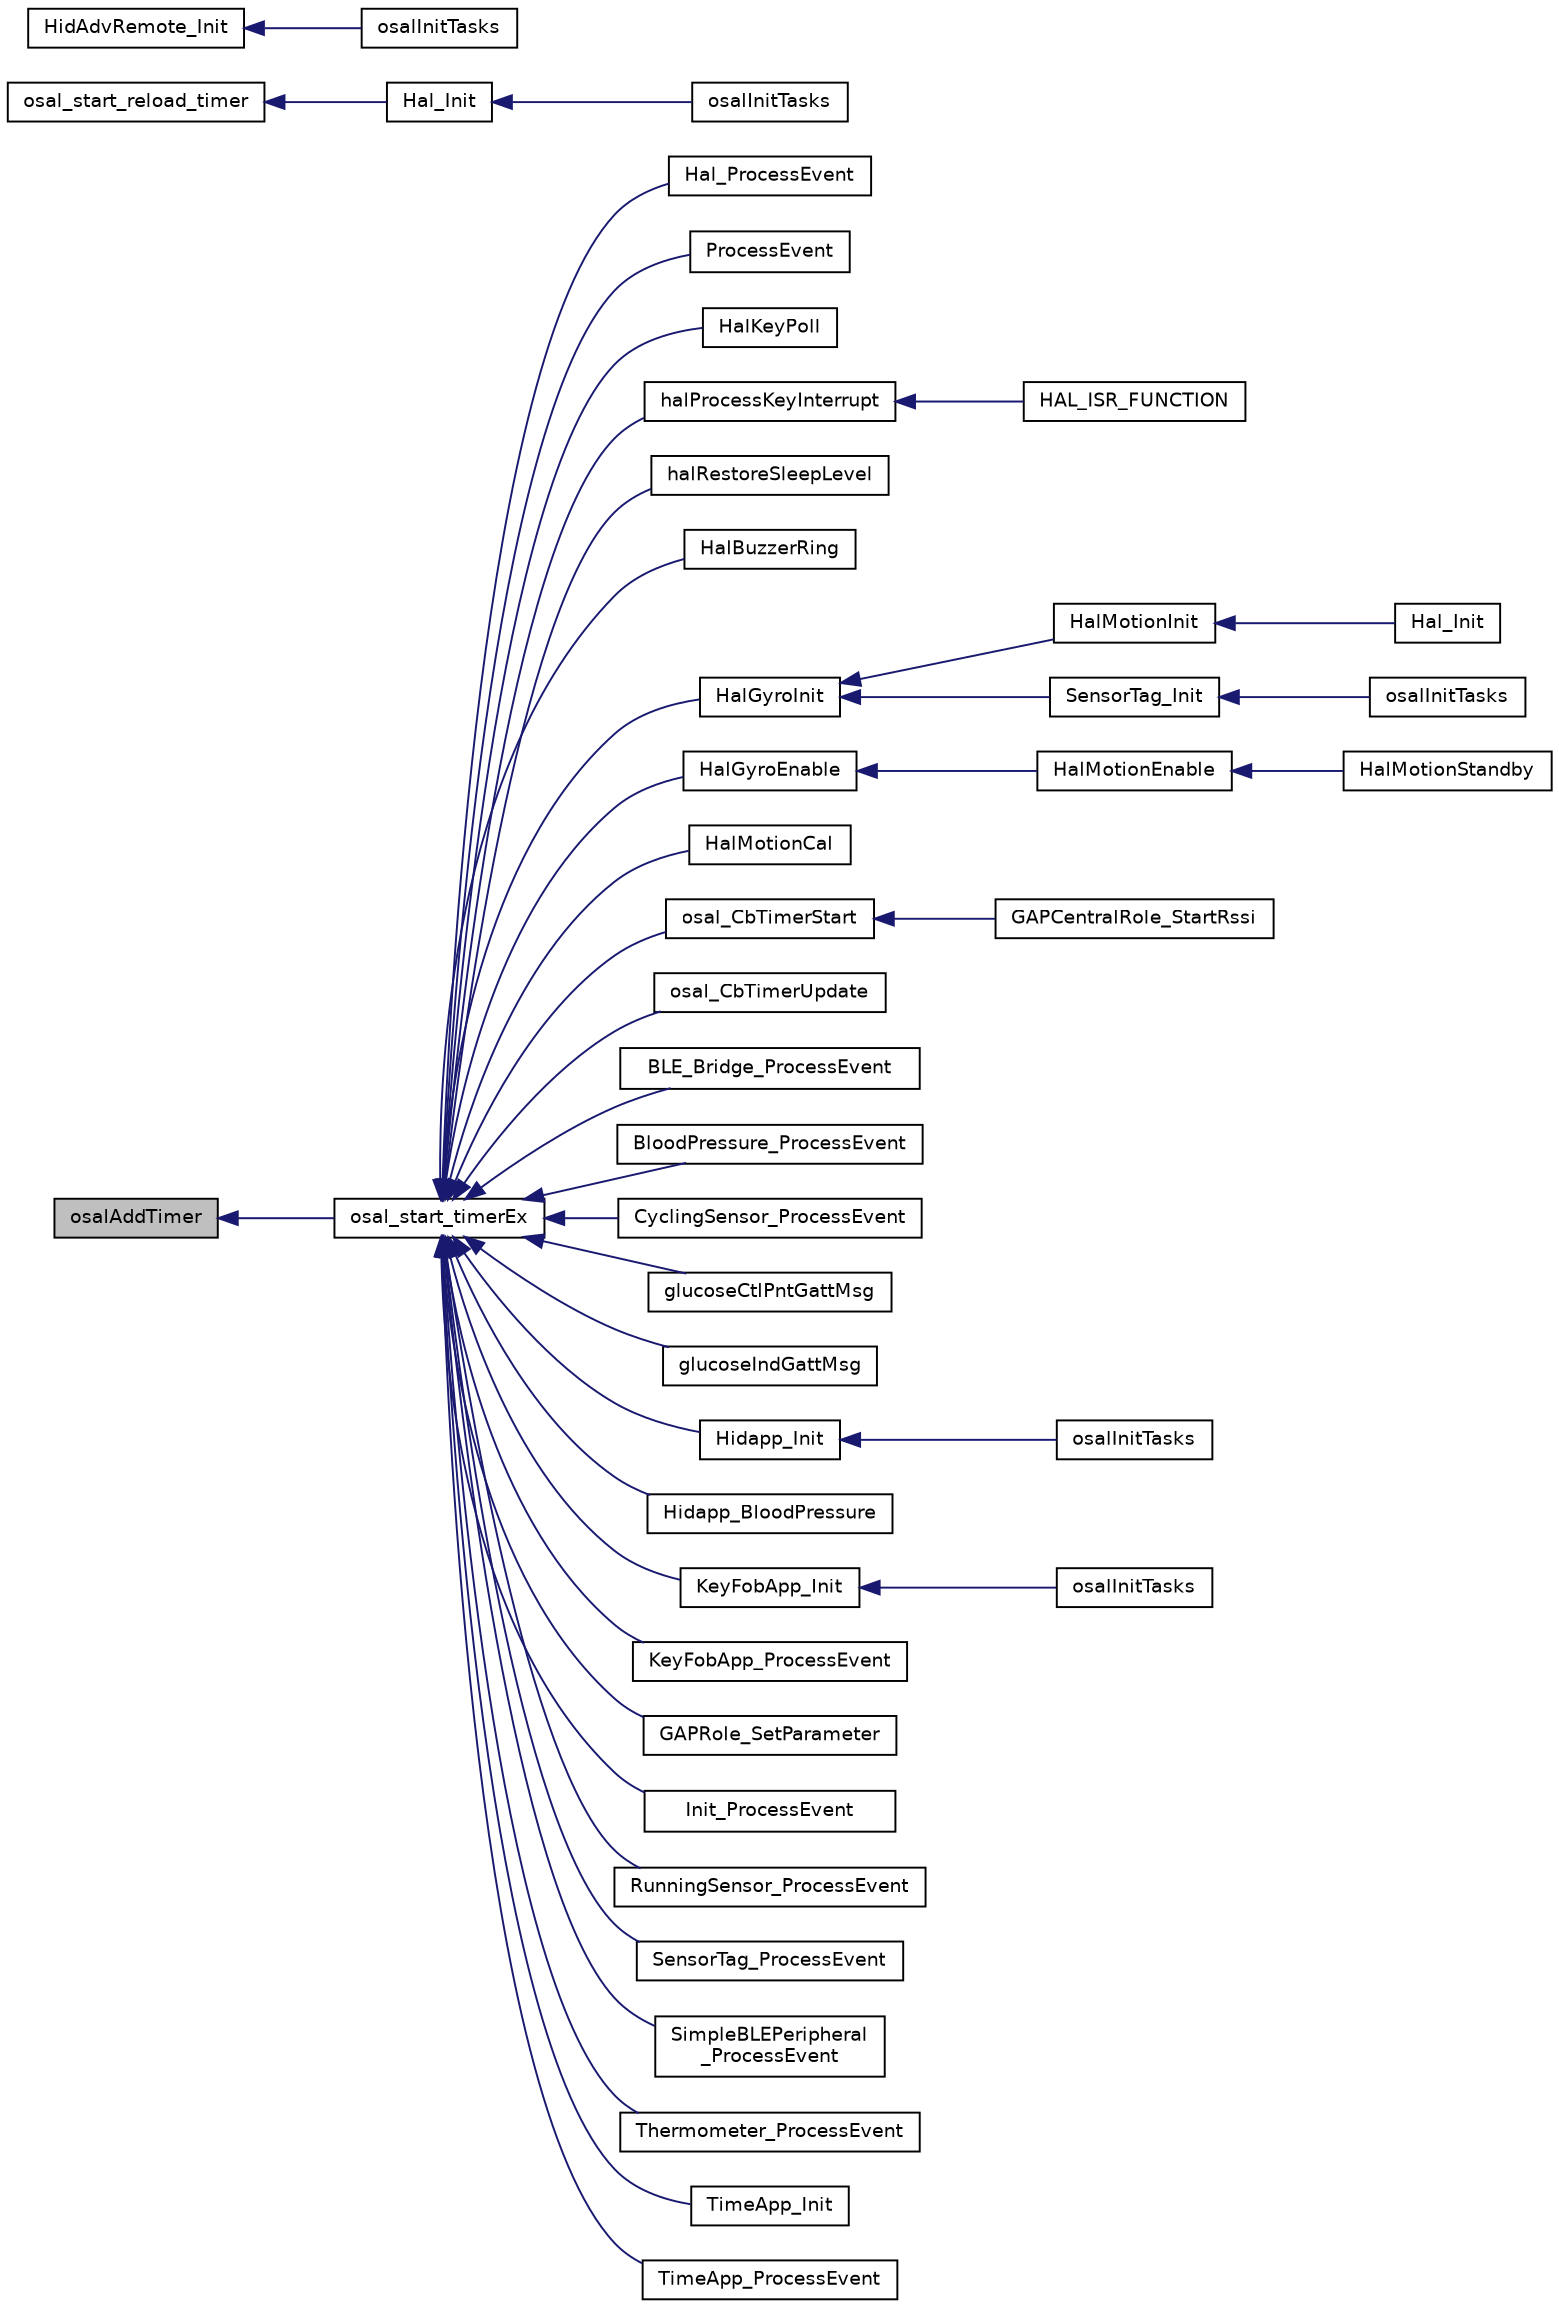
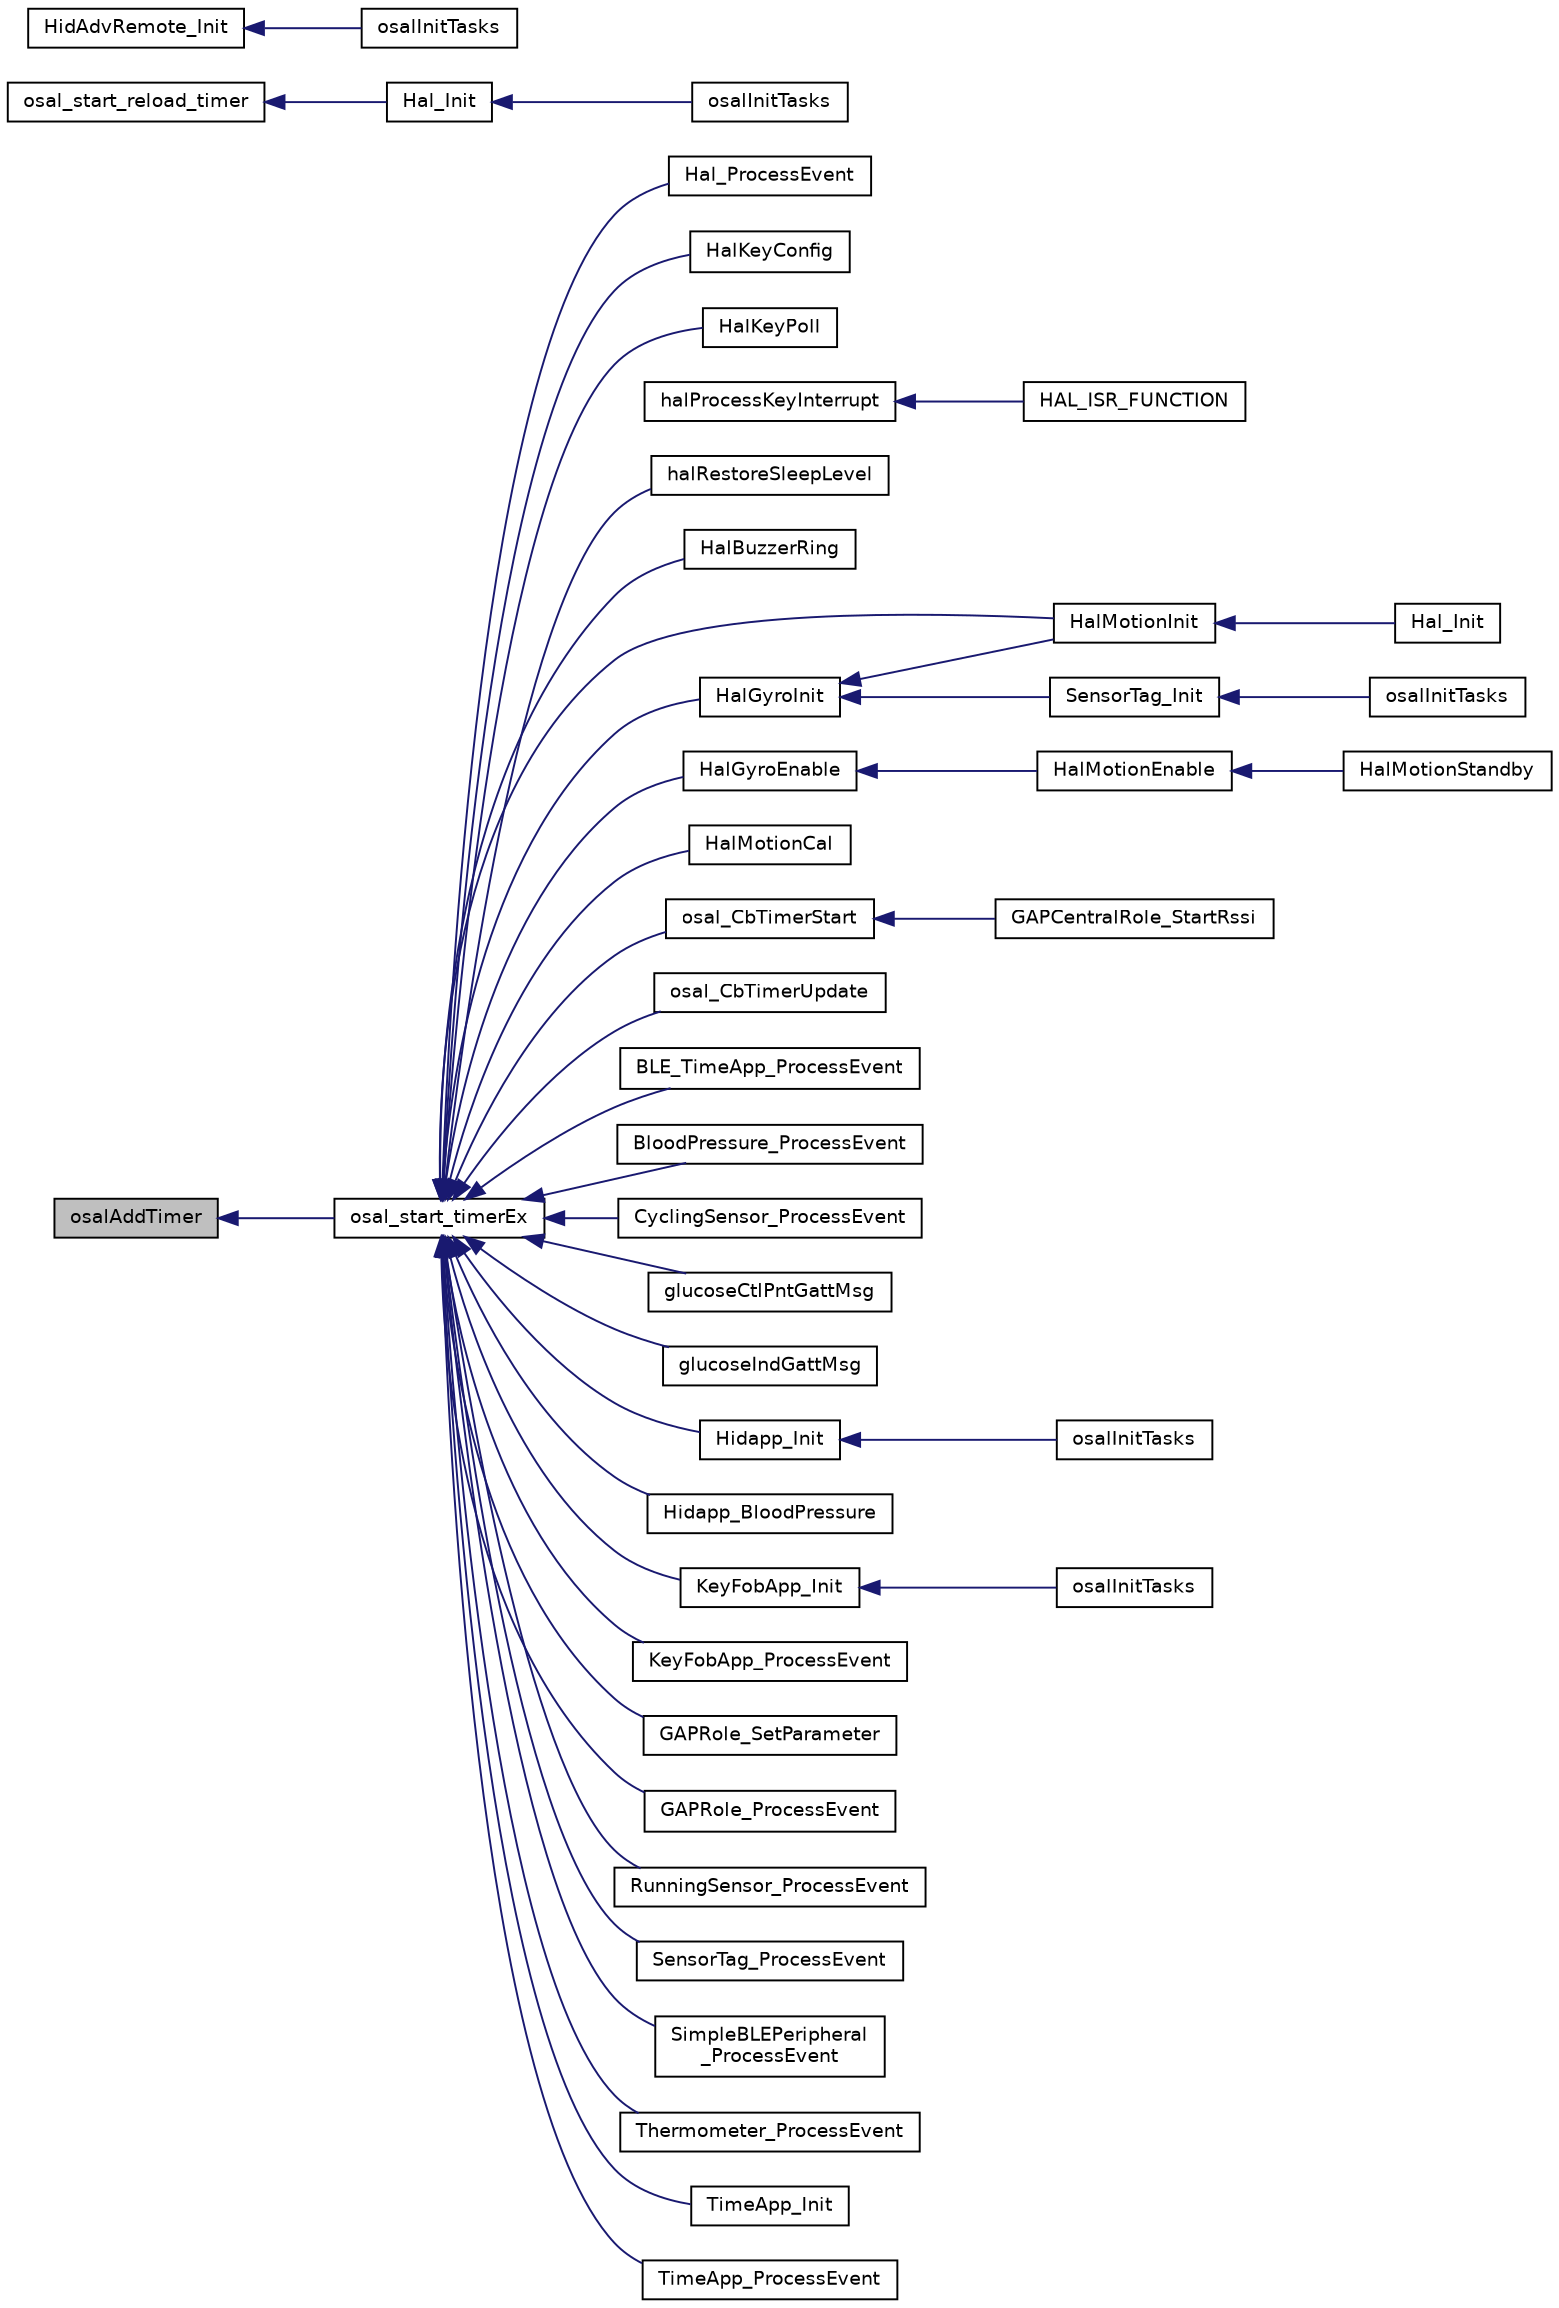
node "ProcessEvent": label "ProcessEvent" -> "HalKeyConfig"
edge "halProcessKeyInterrupt" -> "osal_start_timerEx": now "HalMotionInit" -> "osal_start_timerEx"
node "BLE_Bridge_ProcessEvent": label "BLE_Bridge_ProcessEvent" -> "BLE_TimeApp_ProcessEvent"
node "Init_ProcessEvent": label "Init_ProcessEvent" -> "GAPRole_ProcessEvent"
